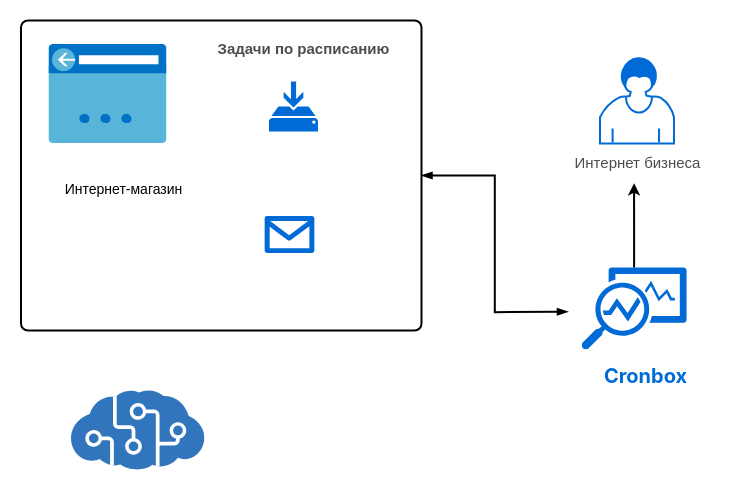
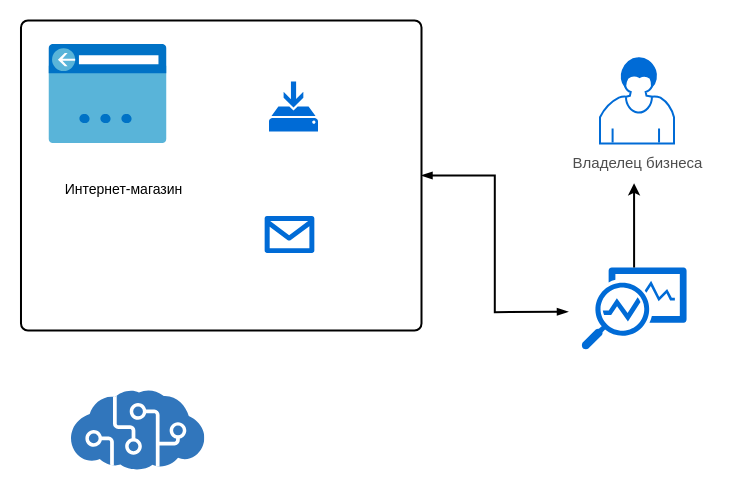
node "Задачи по расписанию": removed
node "Интернет бизнеса": label "Интернет бизнеса" -> "Владелец бизнеса"
node "Cronbox": removed
